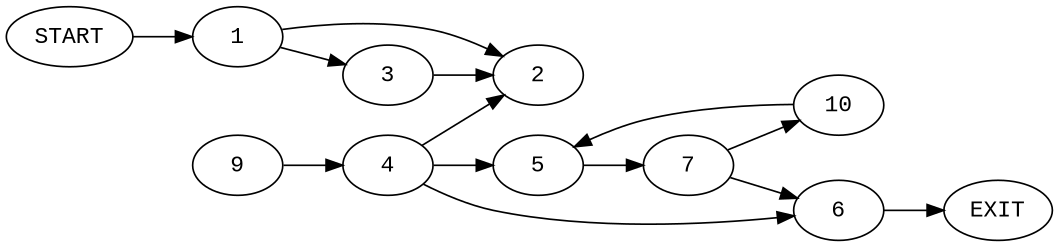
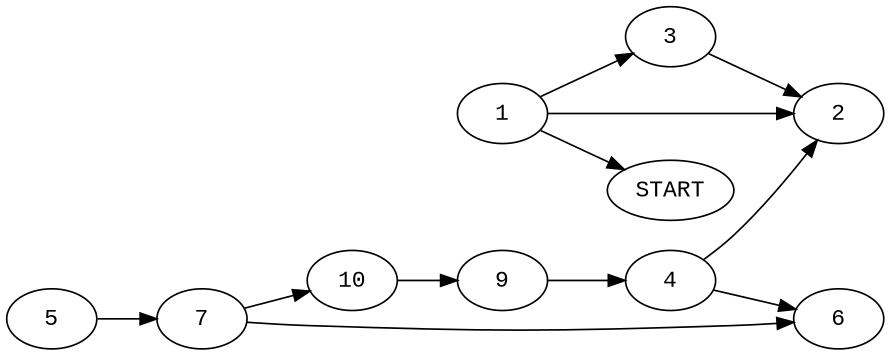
edge "START" -> "1": reversed
edge "10" -> "5": now "10" -> "9"
edge "4" -> "5": removed
node "EXIT": removed
